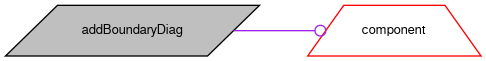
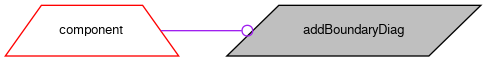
edge "addBoundaryDiag" -> "component": reversed
